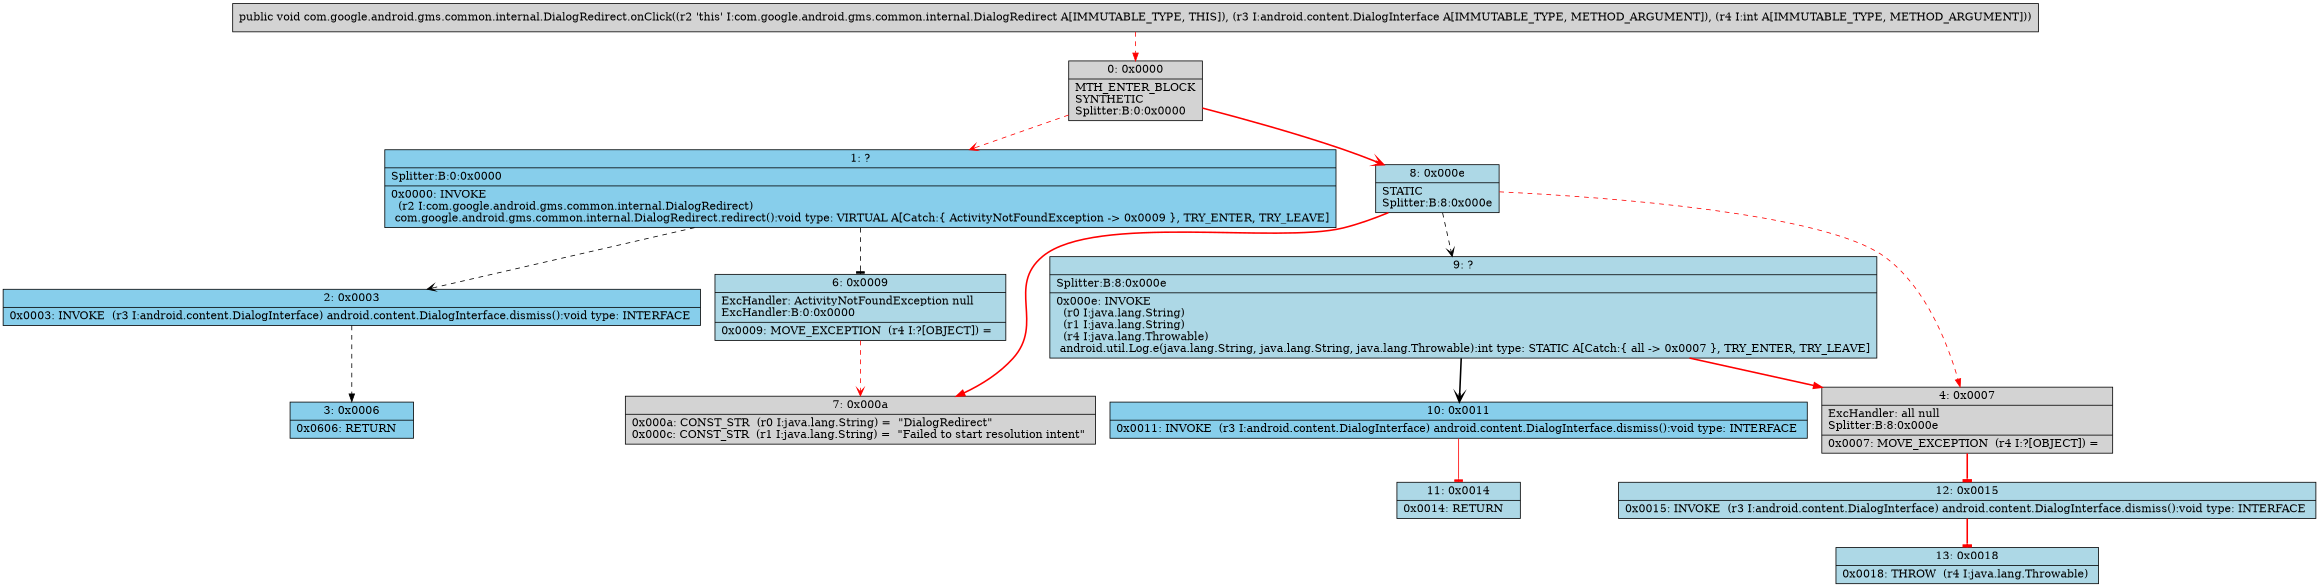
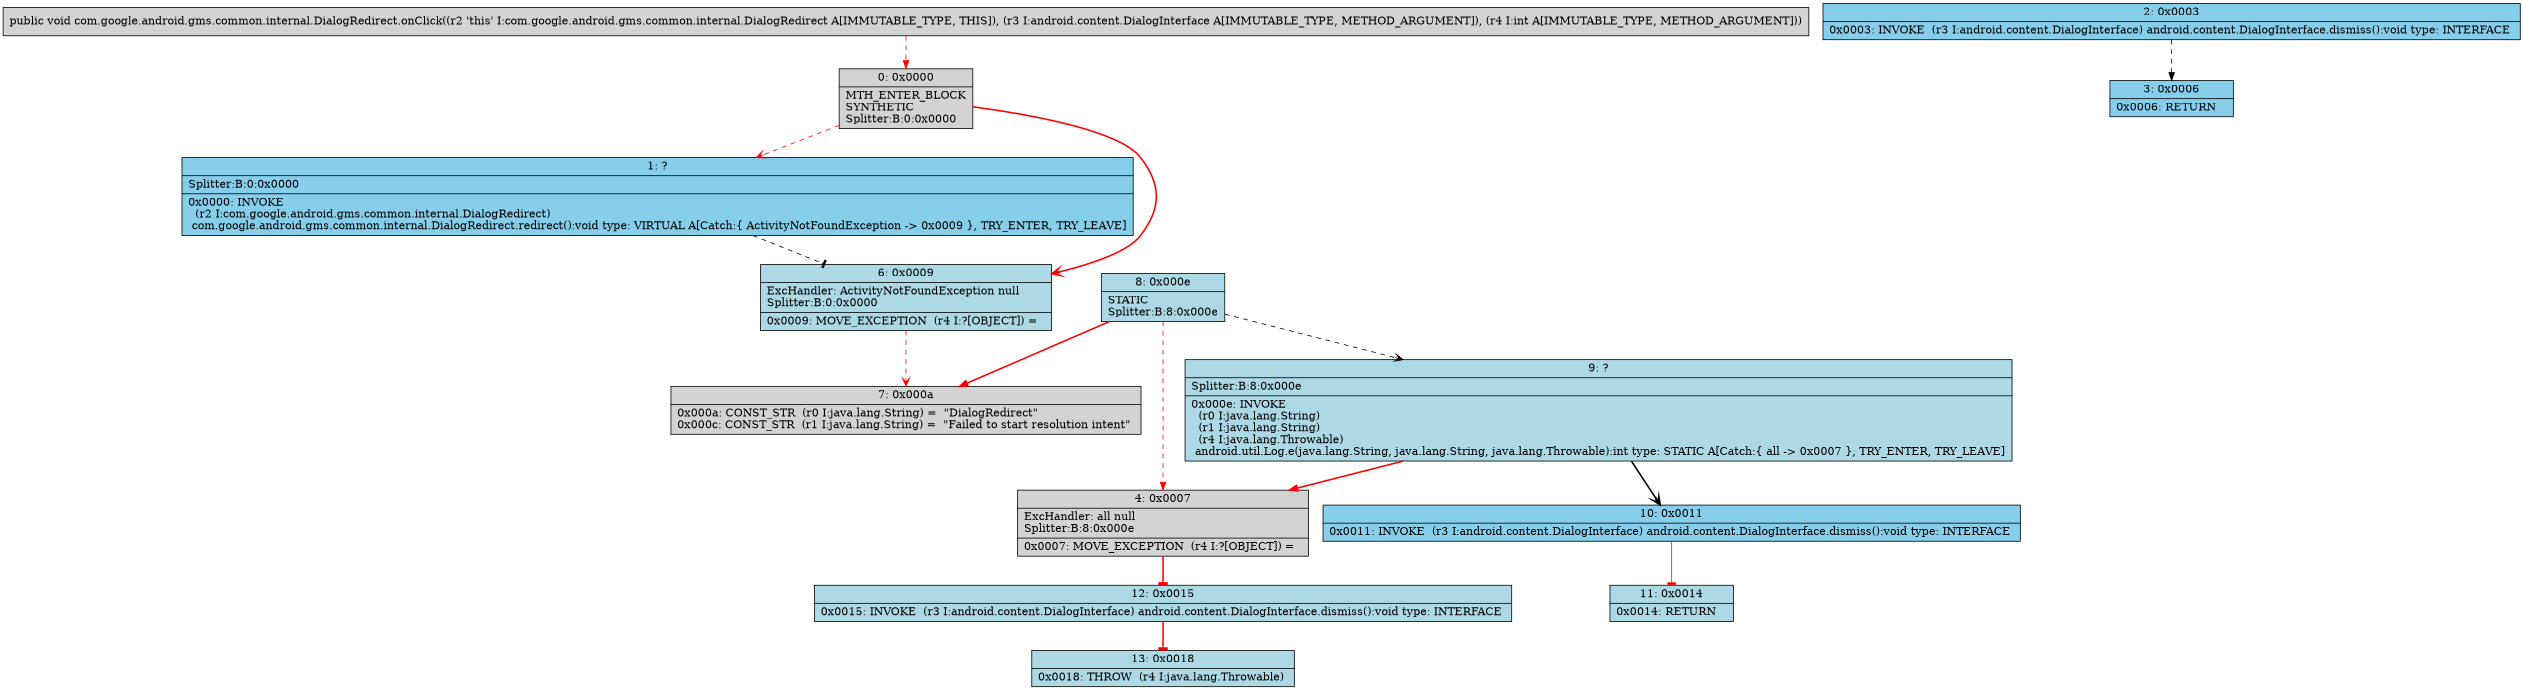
edge "0: 0x0000" -> "8: 0x000e": now "0: 0x0000" -> "6: 0x0009"
edge "1: ?" -> "2: 0x0003": removed
node "6: 0x0009": text "ExcHandler:B:0:0x0000" -> "Splitter:B:0:0x0000"
node "3: 0x0006": text "0x0606: RETURN" -> "0x0006: RETURN"
